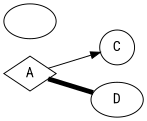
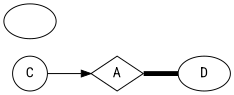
edge "A" -> "C": reversed
